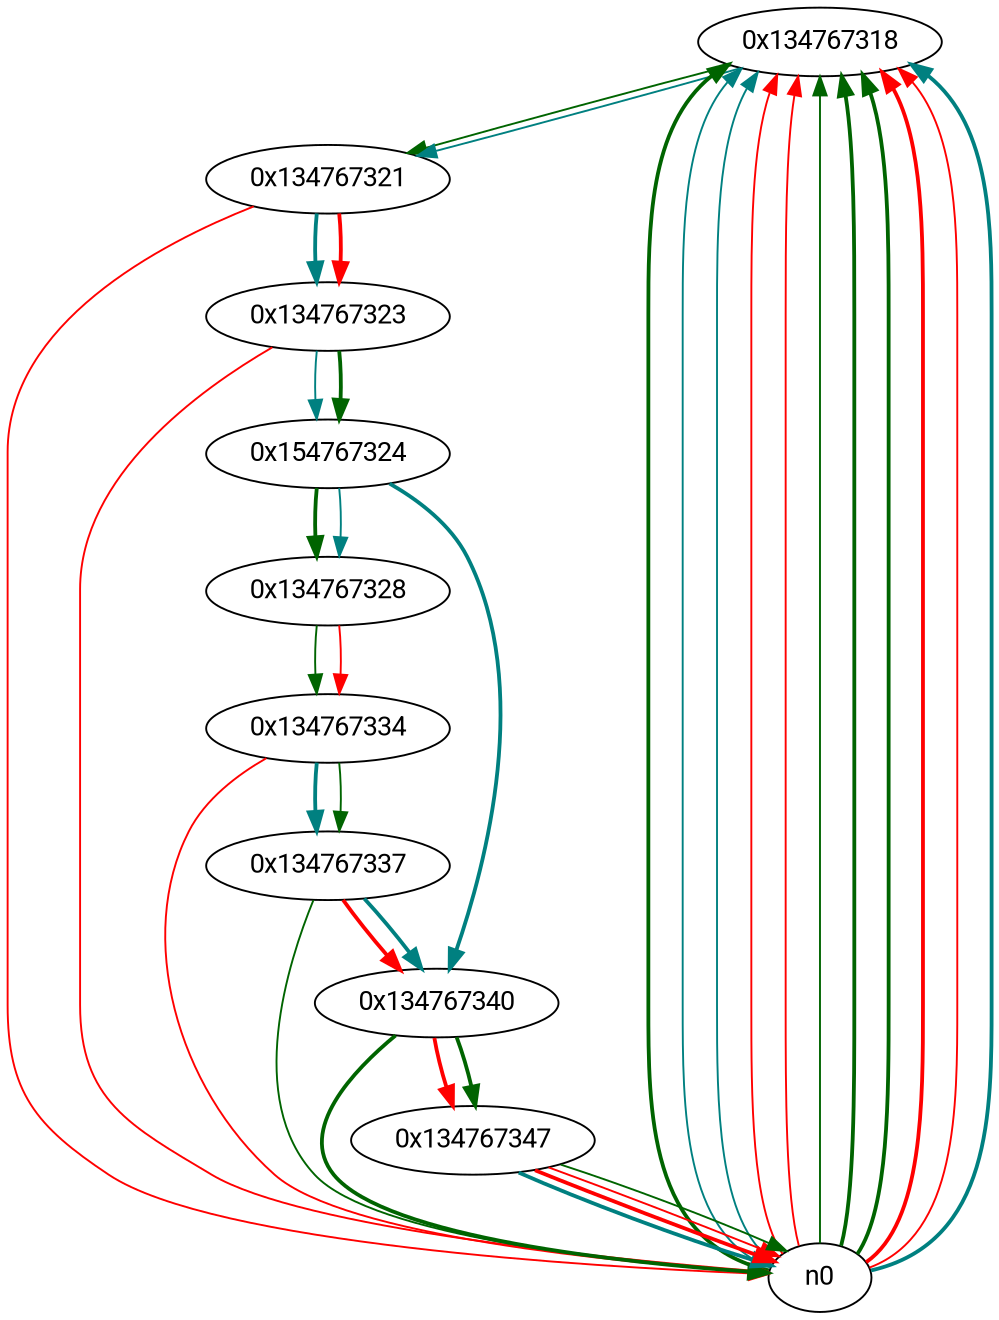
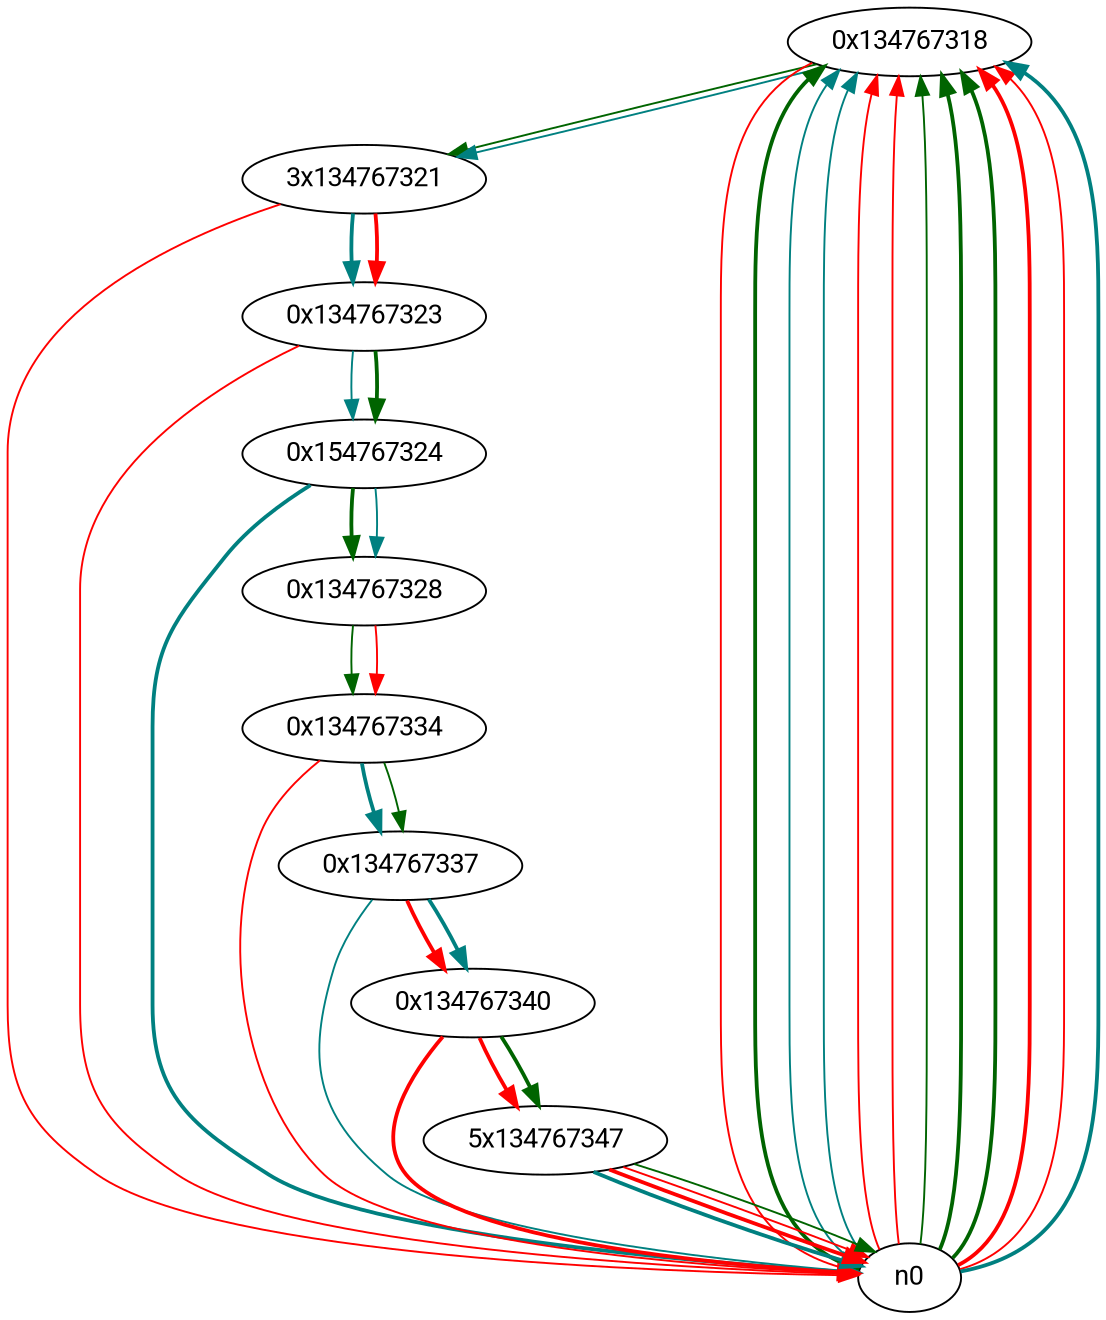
node "0x134767321": label "0x134767321" -> "3x134767321"
edge "0x134767318" -> "n0": added
edge "0x154767324" -> "0x134767340": now "0x154767324" -> "n0"
node "0x134767347": label "0x134767347" -> "5x134767347"
edge "0x134767340" -> "n0": color darkgreen -> red
edge "0x134767337" -> "n0": color darkgreen -> teal
